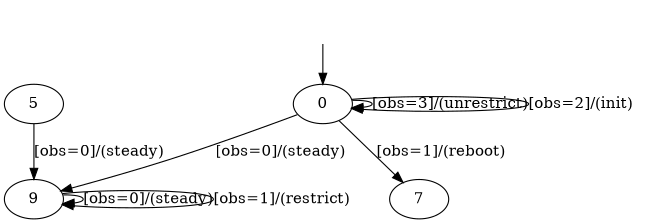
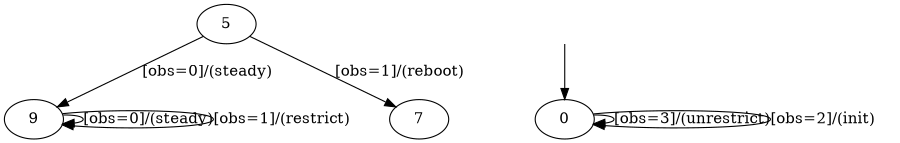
edge "0" -> "7": now "5" -> "7"
edge "0" -> "9": removed, label "[obs=0]/(steady)"
